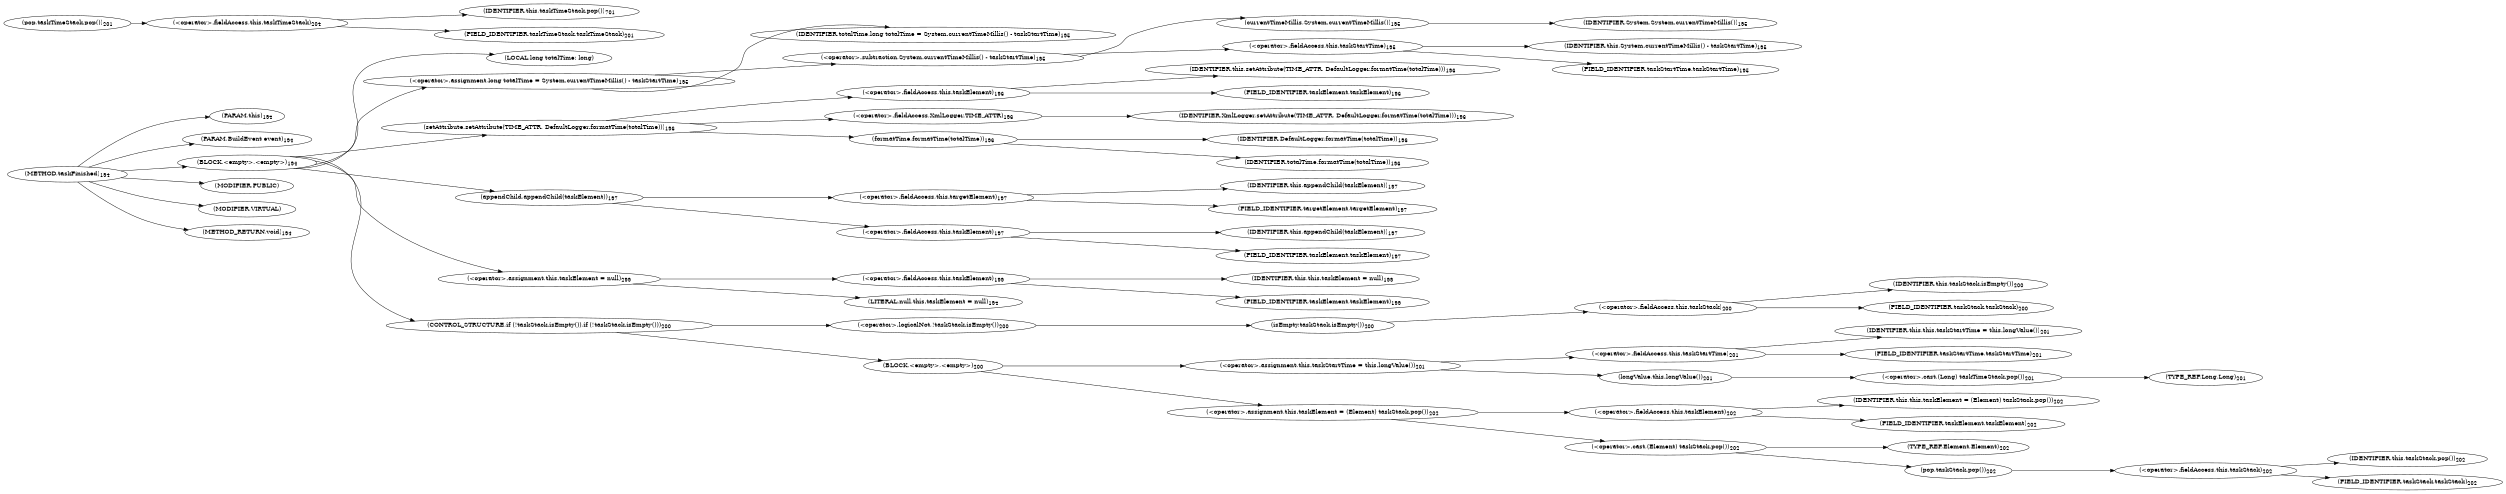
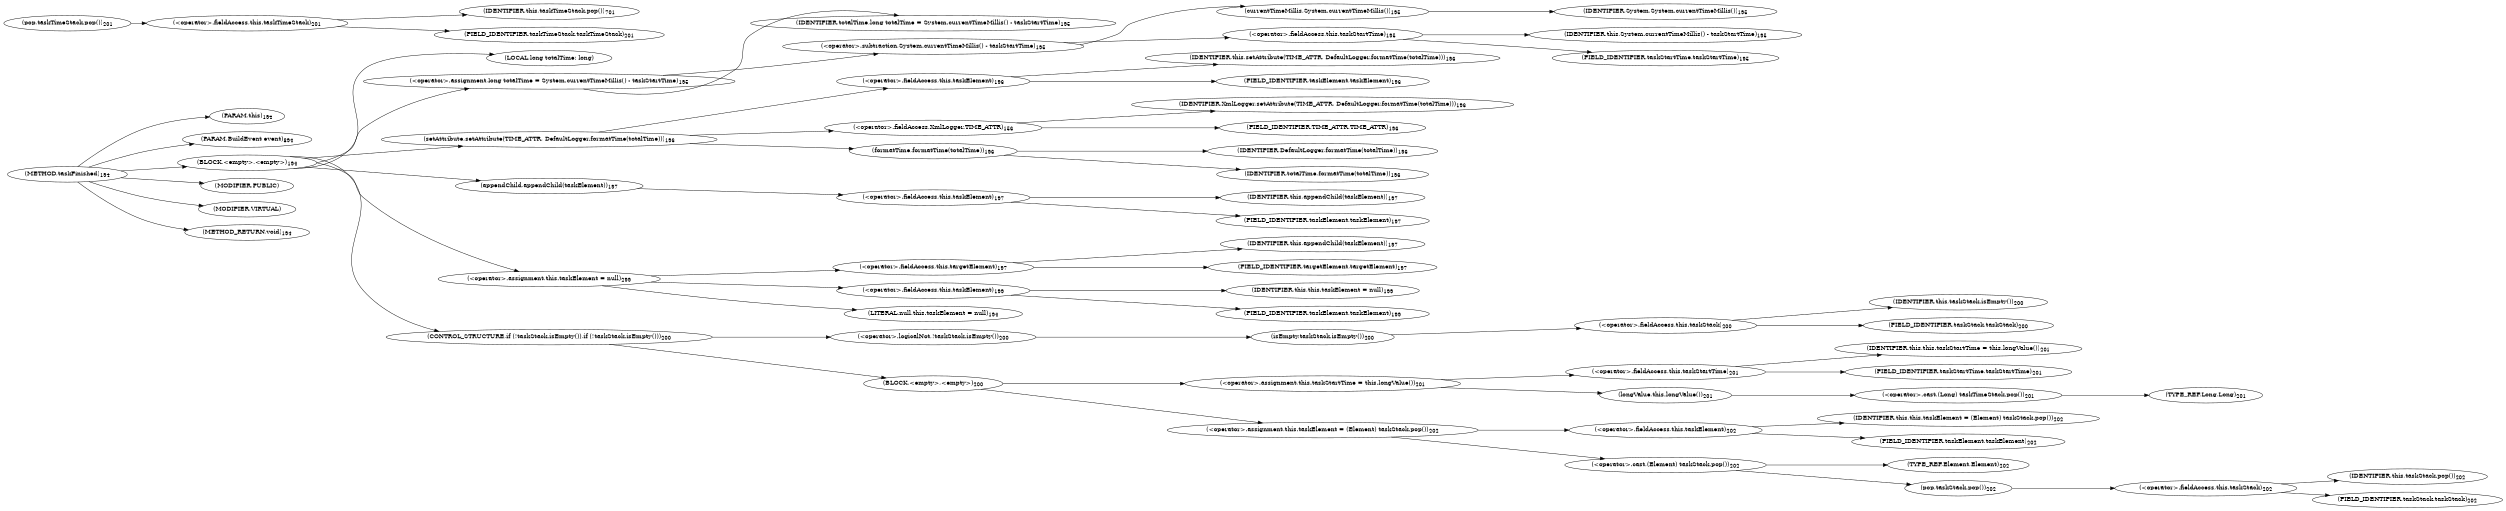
node "(<operator>.fieldAccess,this.taskTimeStack)": text "204" -> "201"
node "(<operator>.fieldAccess,XmlLogger.TIME_ATTR)": text "196" -> "156"
node "(FIELD_IDENTIFIER,TIME_ATTR,TIME_ATTR)": added
node "(PARAM,BuildEvent event)": text "194" -> "894"
edge "(appendChild,appendChild(taskElement))" -> "(<operator>.fieldAccess,this.targetElement)": now "(<operator>.assignment,this.taskElement = null)" -> "(<operator>.fieldAccess,this.targetElement)"
